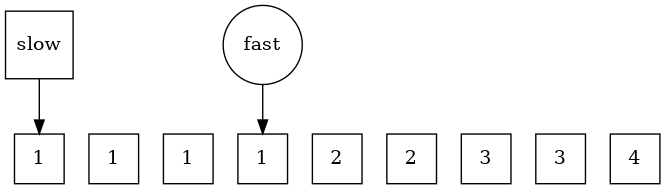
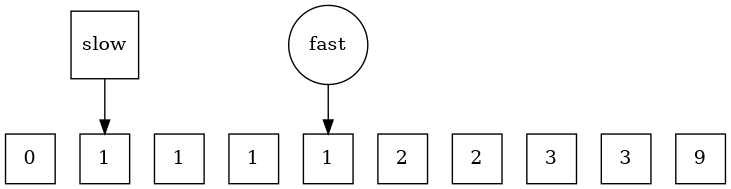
node "0": added
node "4": label "4" -> "9"
